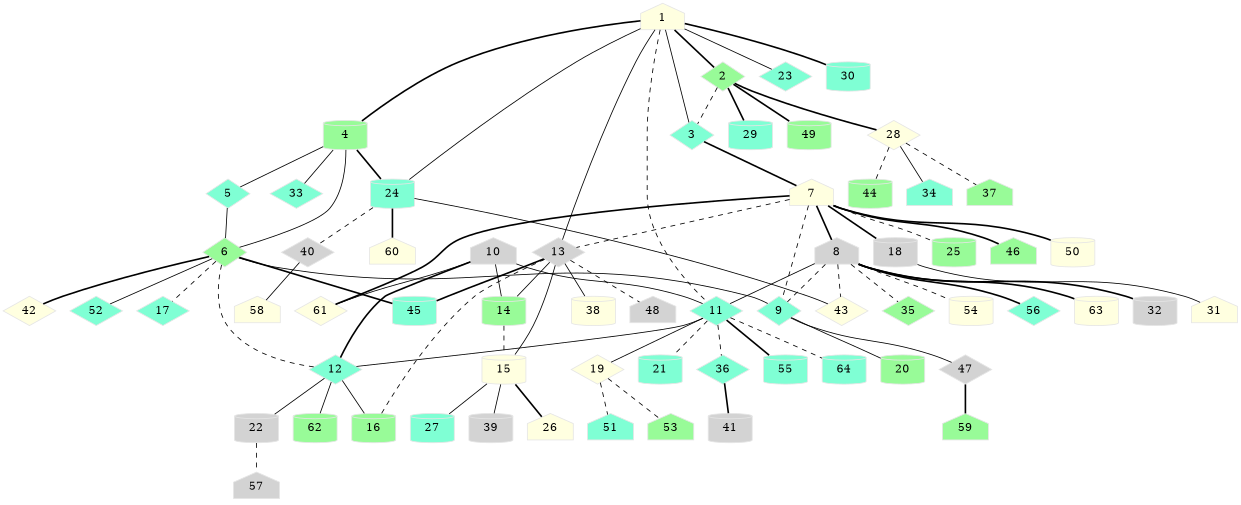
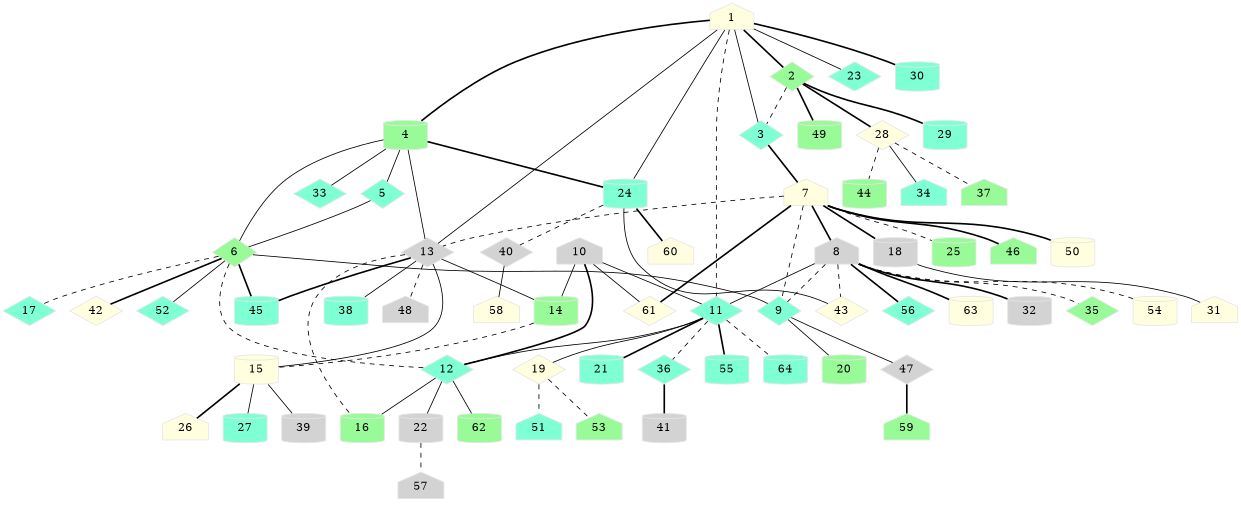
edge "4" -- "13": added
node "38": fillcolor lightyellow -> aquamarine
edge "11" -- "21": style dashed -> bold
